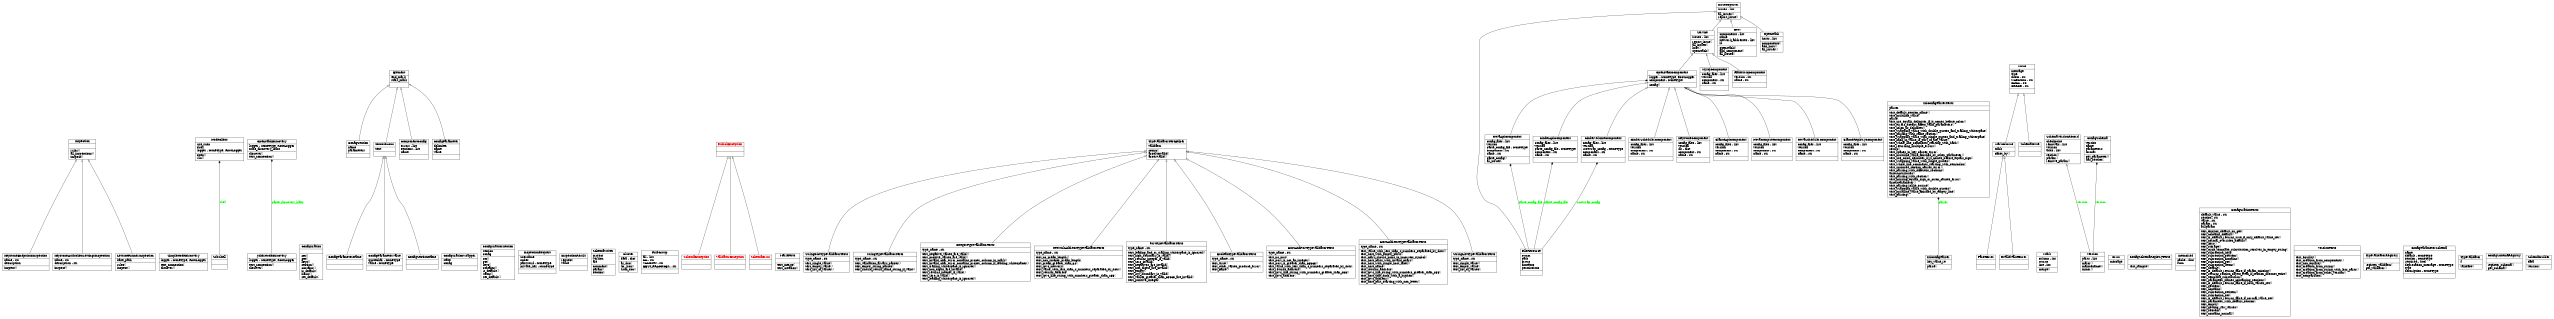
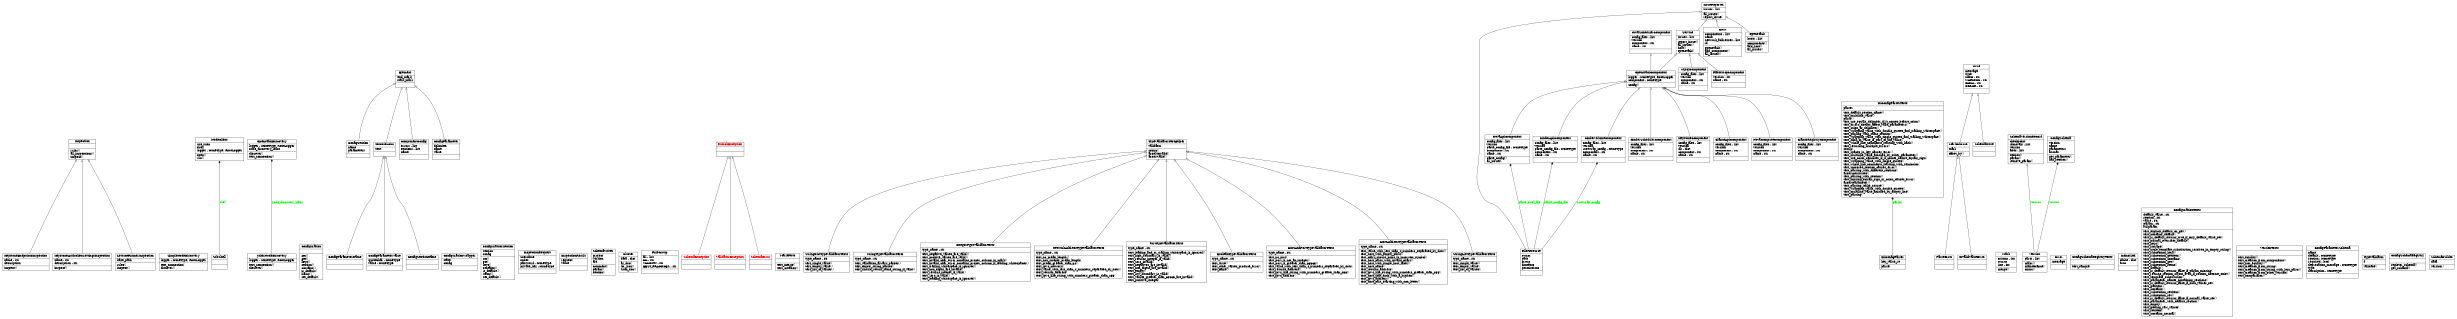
edge "NovaApiComponent" -> "OpenstackComponent": arrowhead diamond -> empty
edge "NovaSchedulerComponent" -> "OpenstackComponent": reversed
edge "JokerNodeDiscovery" -> "OpenstackDiscovery": label "paste_discovery_klass" -> "node_discovery_klass"
edge "FileResource" -> "NovaApiComponent": label "paste_config_file" -> "paste_shell_file"
node "TypeValidatorRegistry": removed
